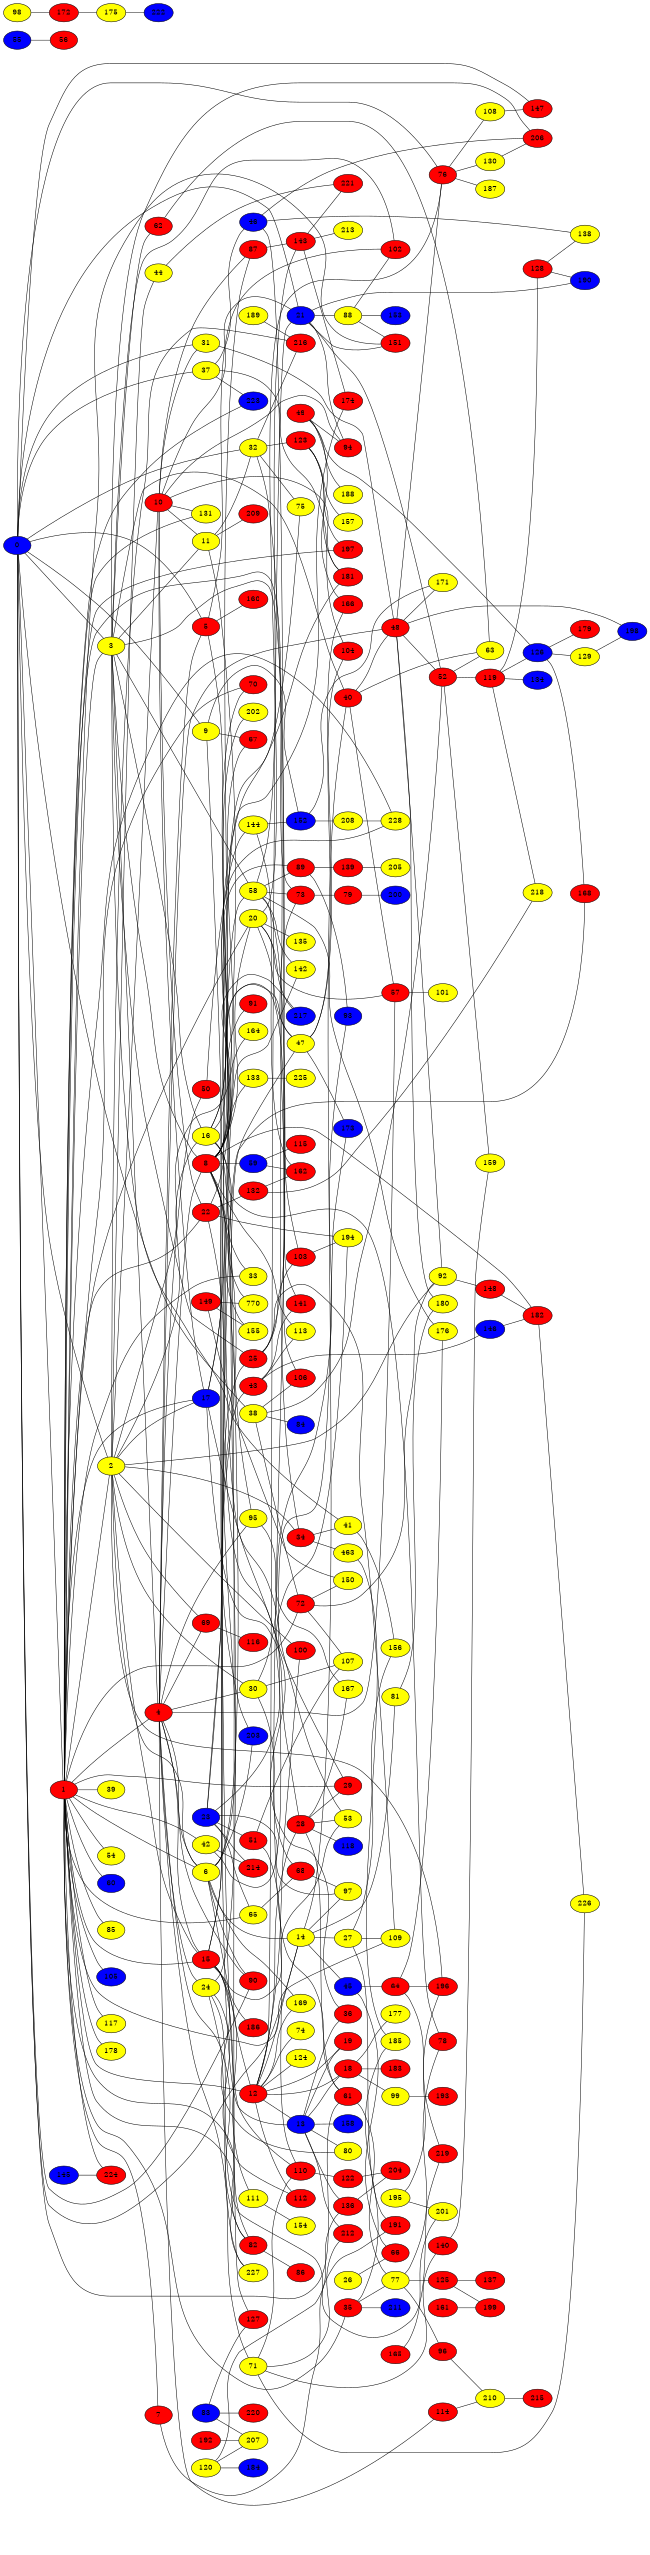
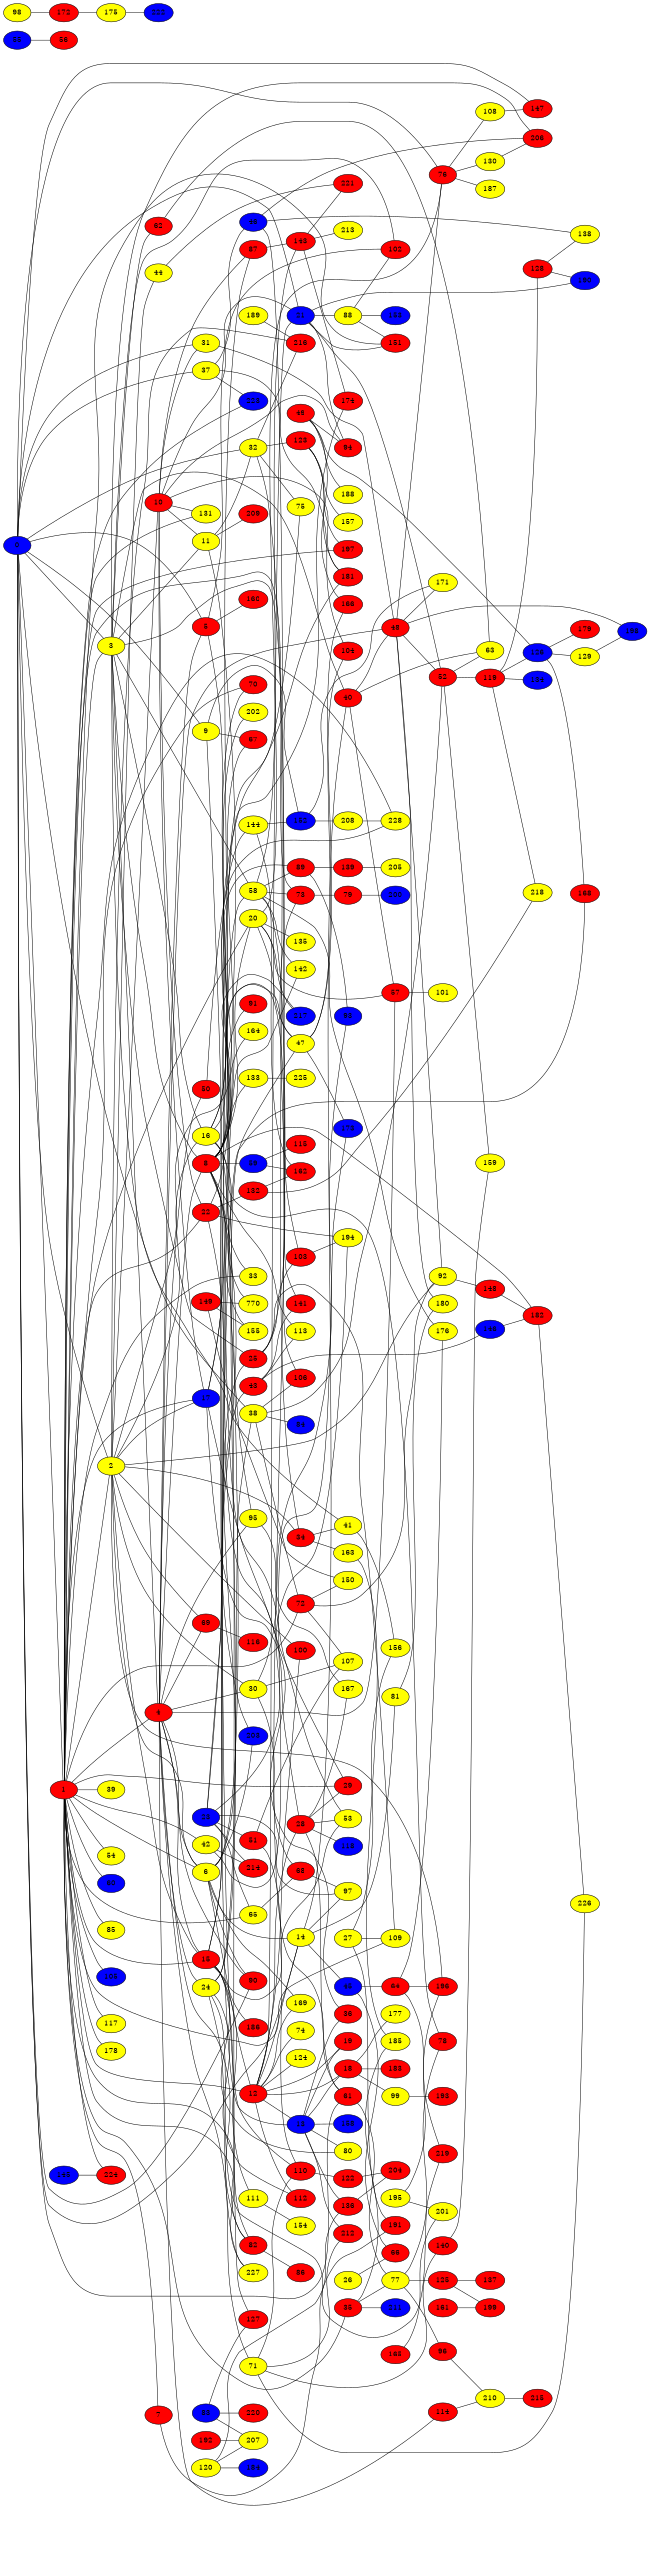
node "463": label "463" -> "163"
edge "38" -- "24": added
edge "14" -- "27": removed
